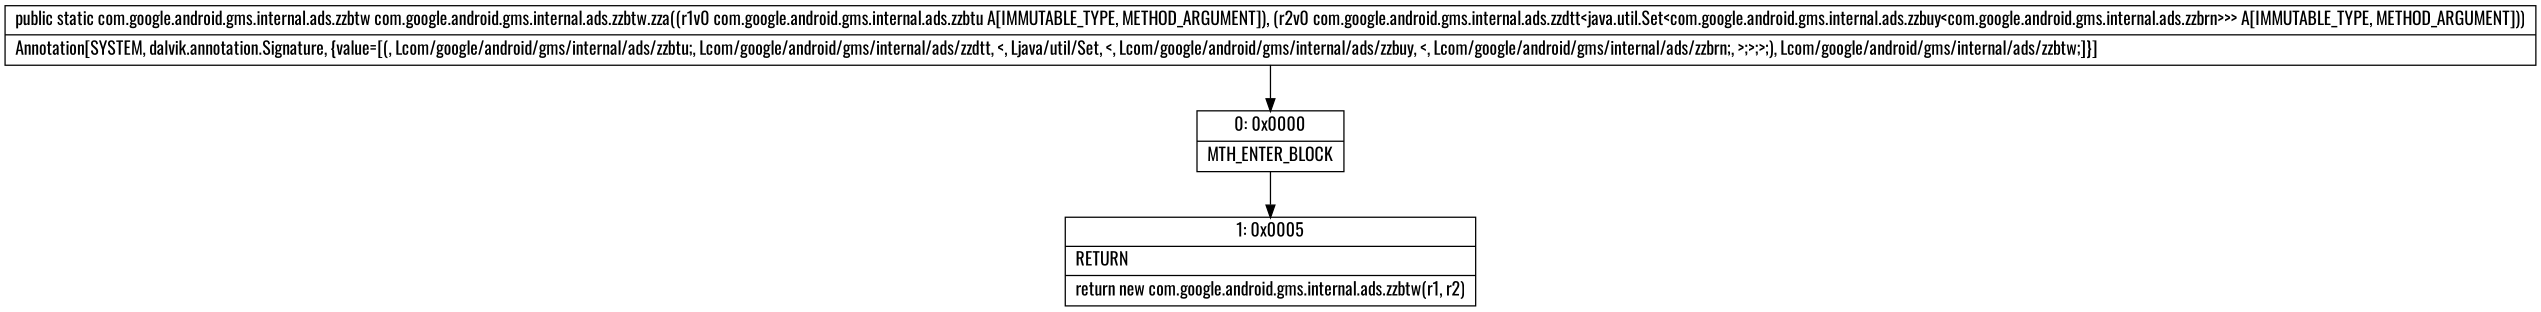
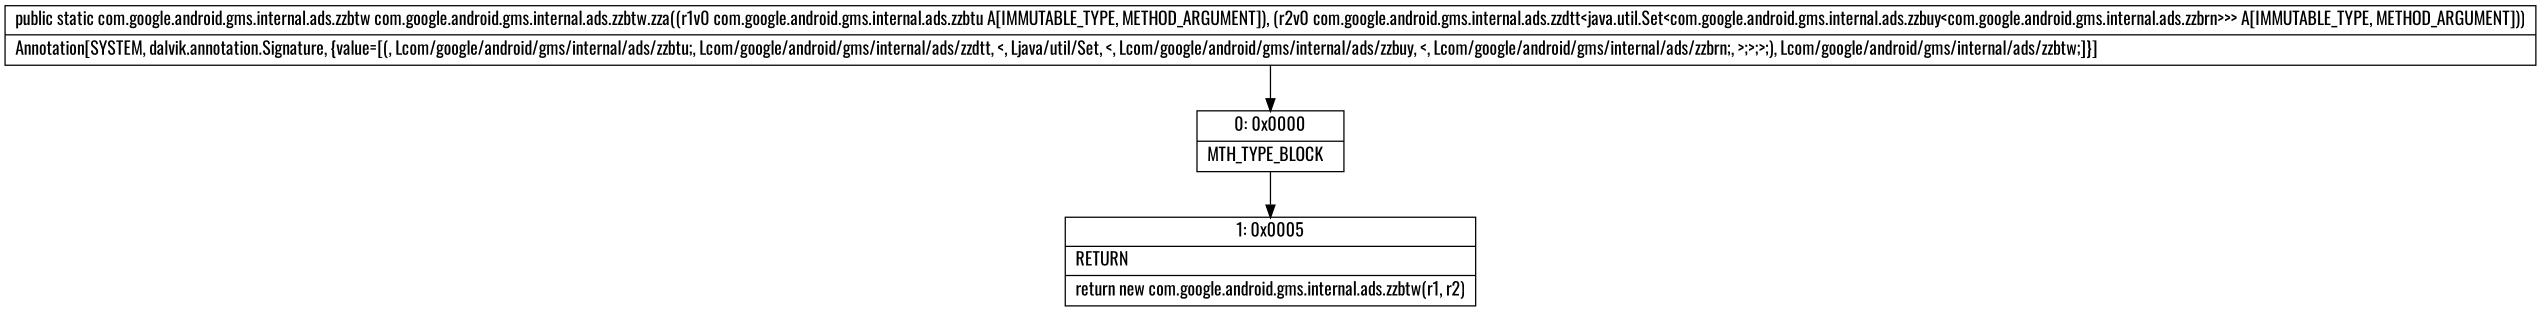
node "0: 0x0000": text "MTH_ENTER_BLOCK" -> "MTH_TYPE_BLOCK"
